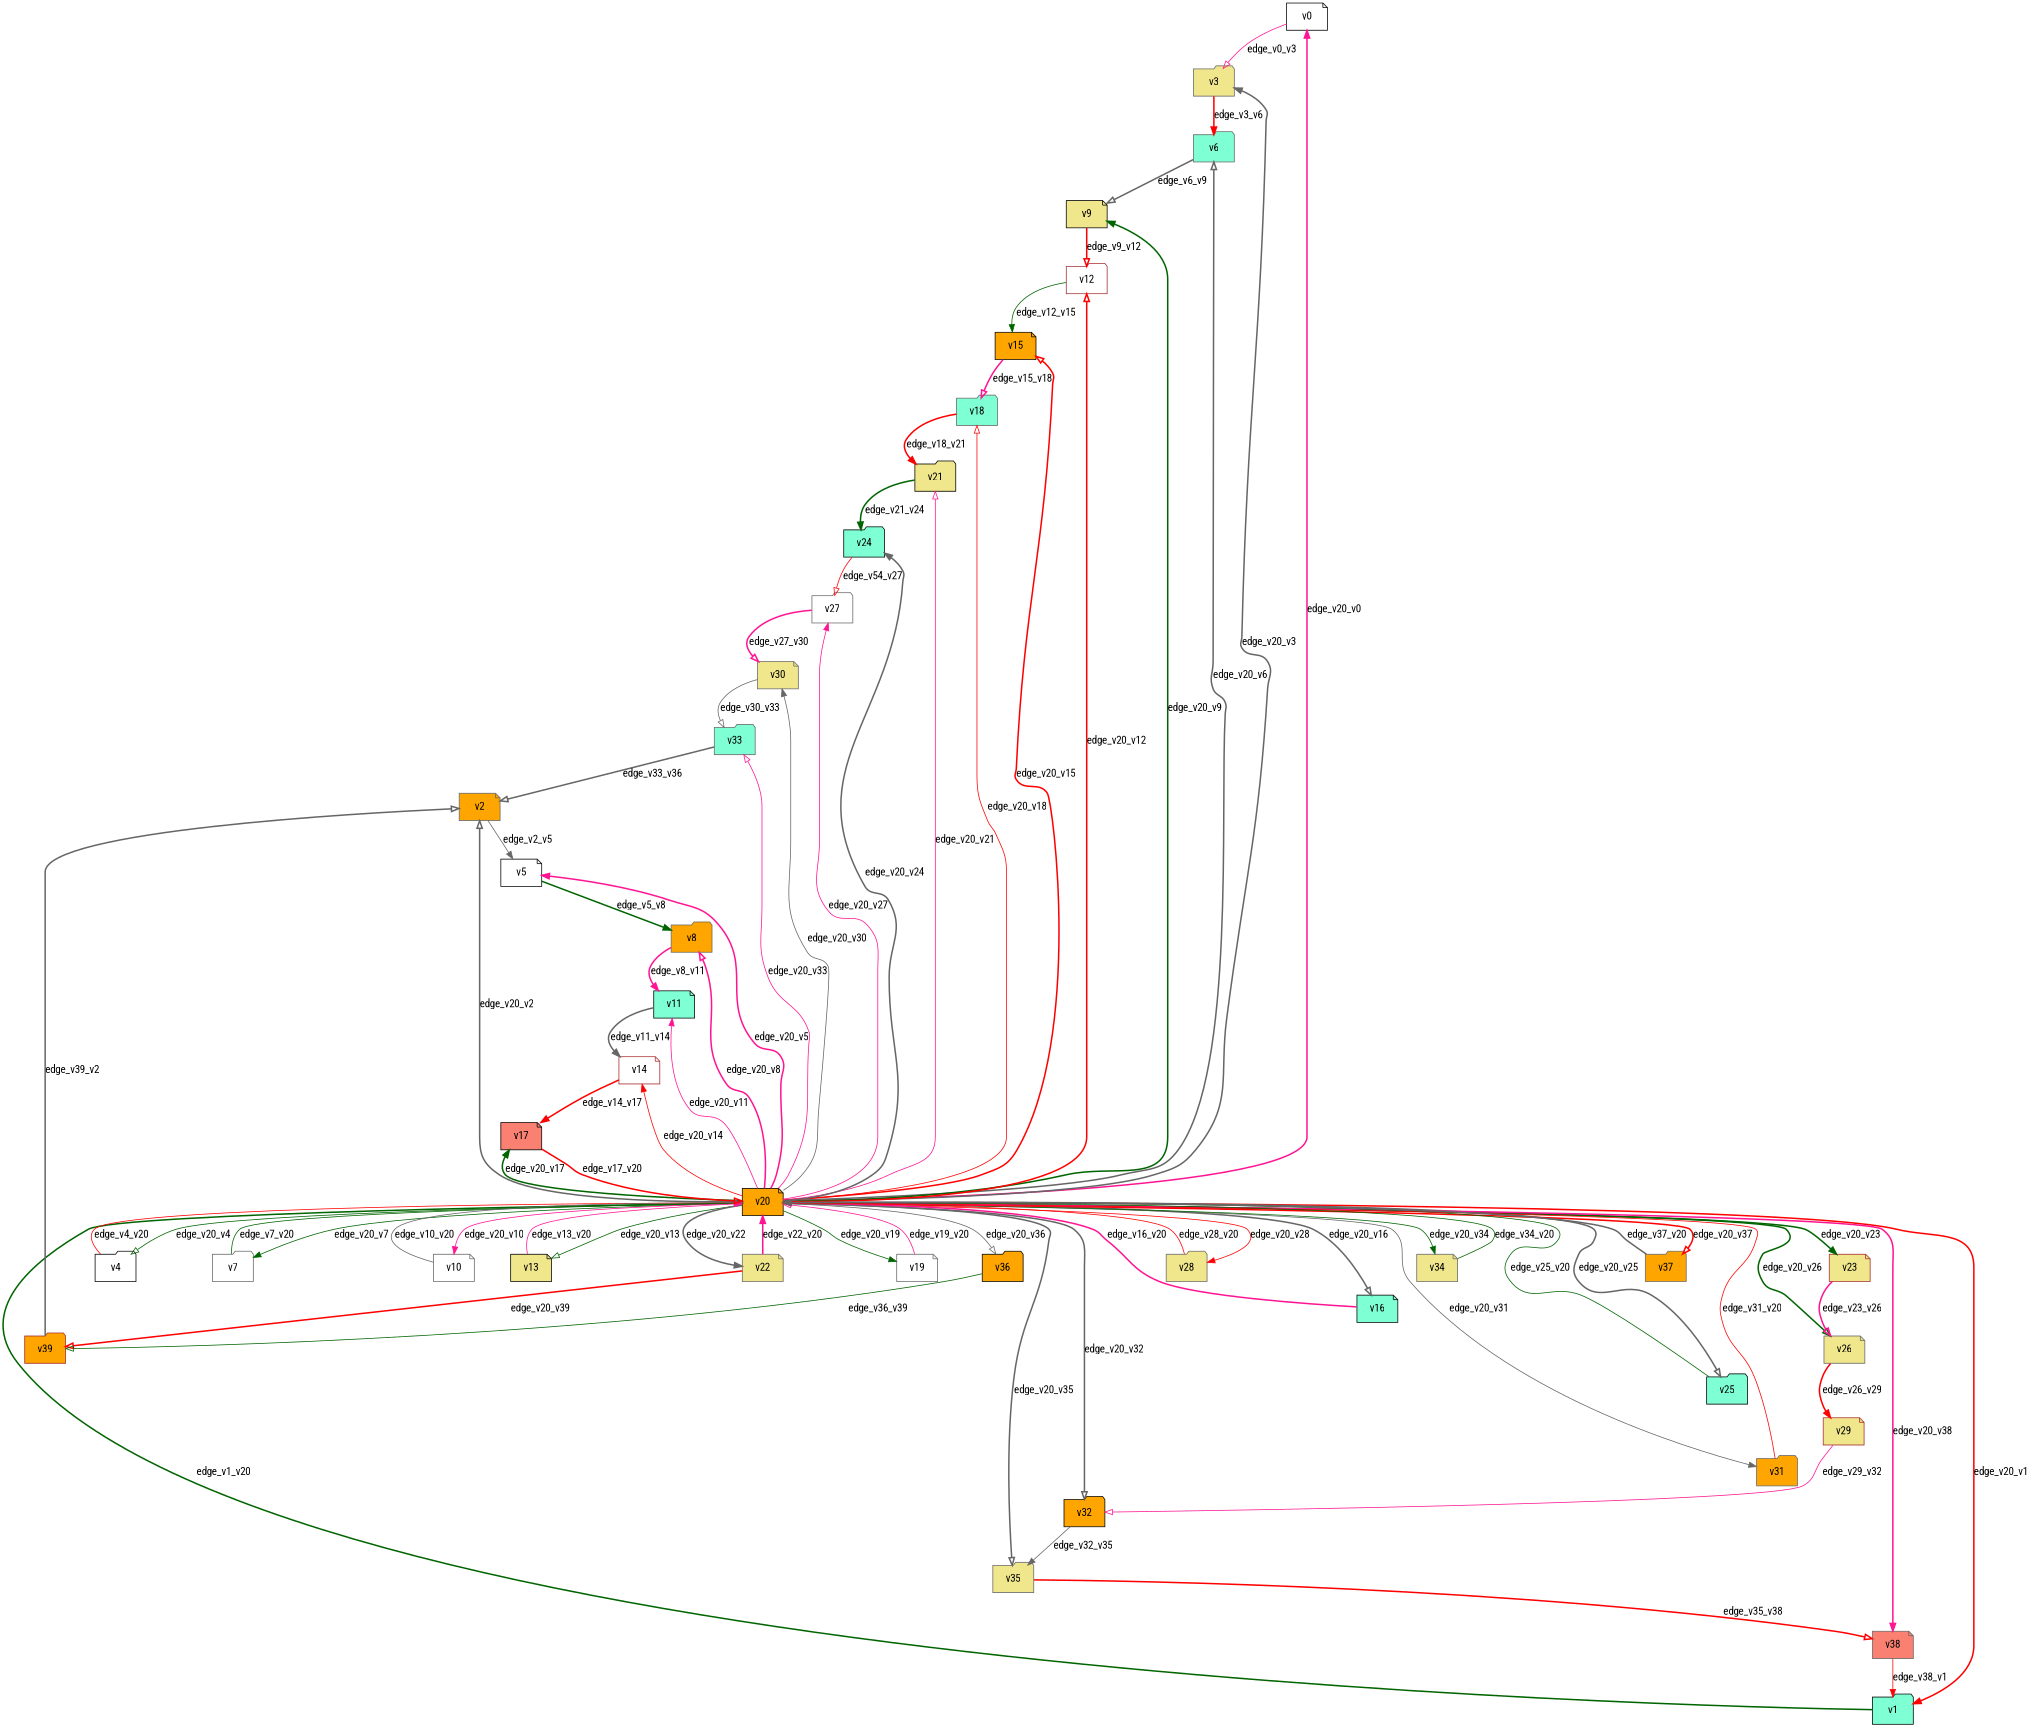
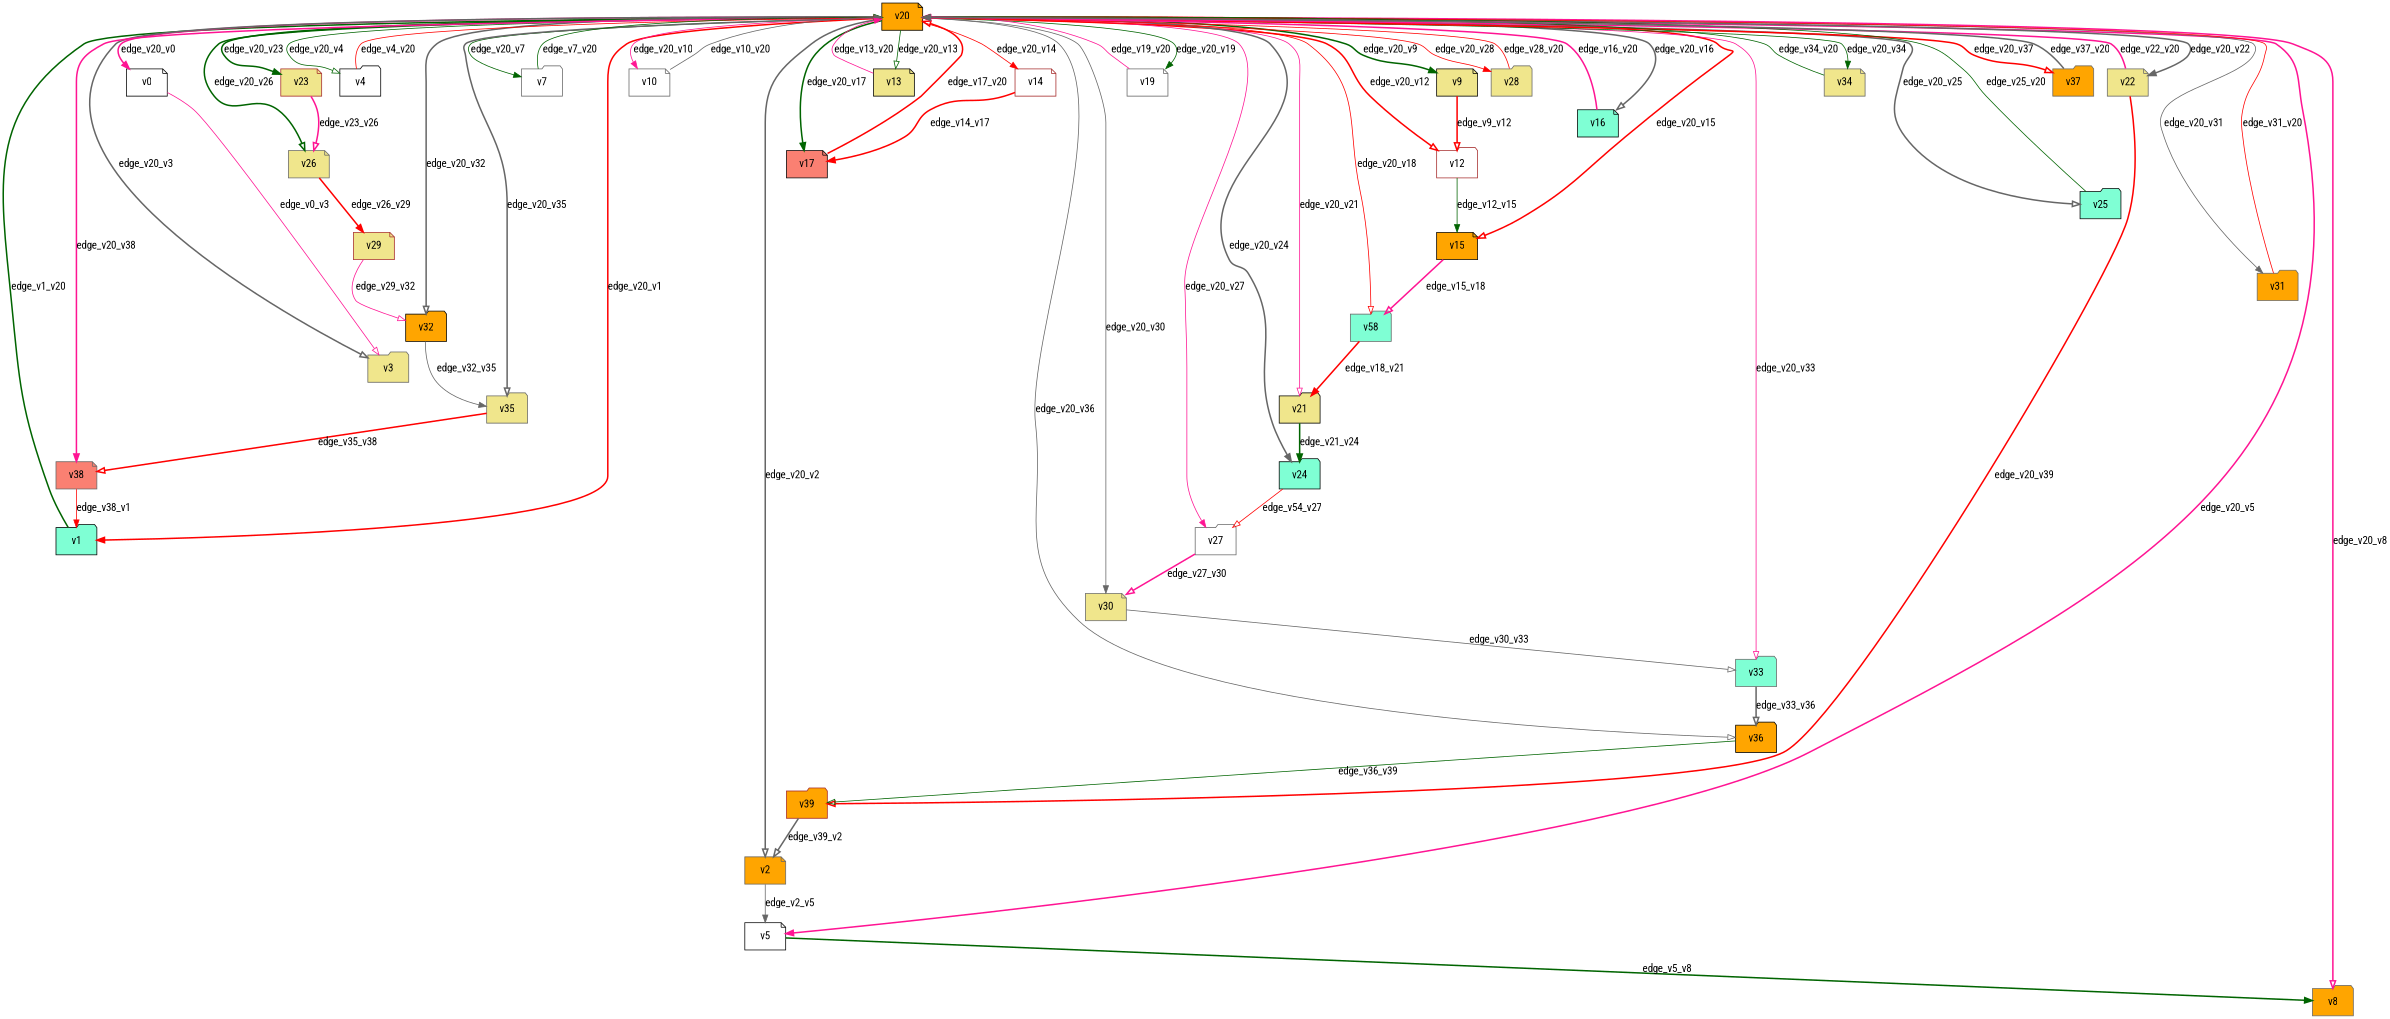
node "v6": removed
node "v18": label "v18" -> "v58"
edge "v33" -> "v2": now "v33" -> "v36"
edge "v20" -> "v3": arrowhead normal -> onormal
node "v11": removed
